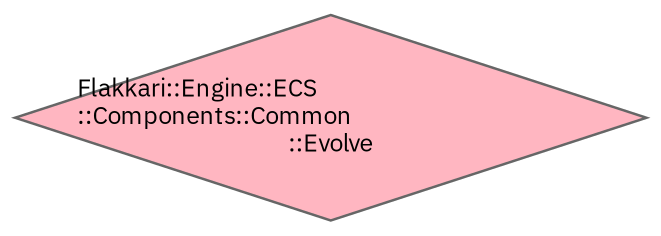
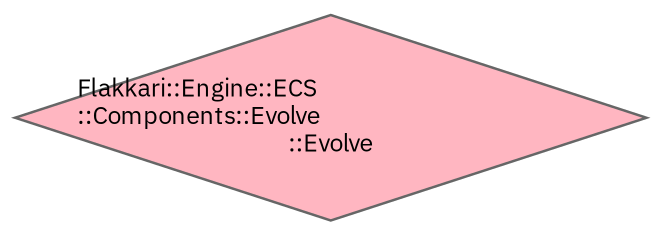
node "Flakkari::Engine::ECS ::Components::Common ::Evolve": label "Flakkari::Engine::ECS ::Components::Common ::Evolve" -> "Flakkari::Engine::ECS ::Components::Evolve ::Evolve"
